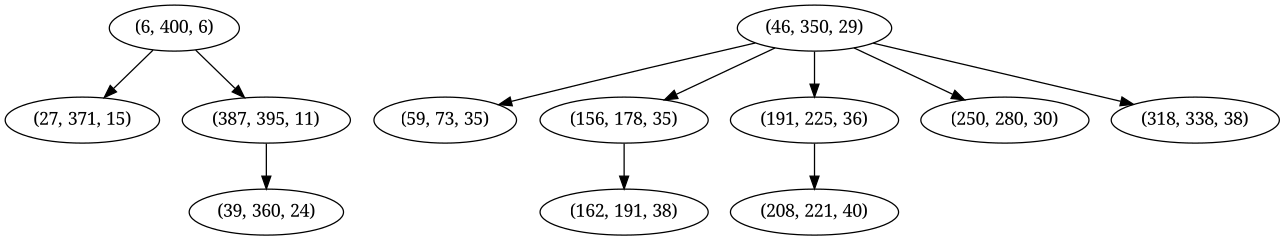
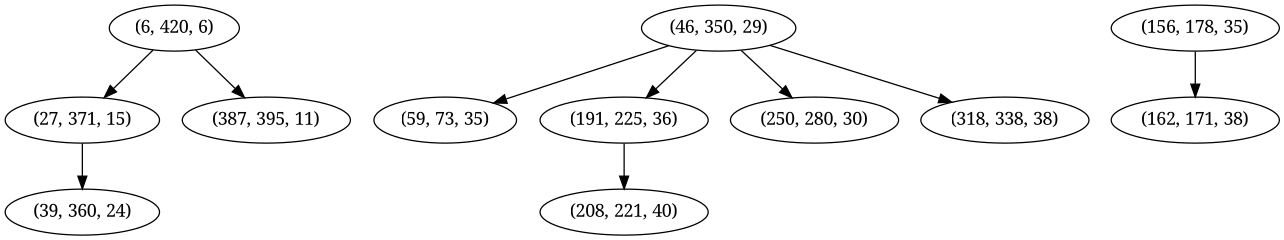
node "(6, 400, 6)": label "(6, 400, 6)" -> "(6, 420, 6)"
edge "(46, 350, 29)" -> "(156, 178, 35)": removed
edge "(387, 395, 11)" -> "(39, 360, 24)": now "(27, 371, 15)" -> "(39, 360, 24)"
node "(162, 191, 38)": label "(162, 191, 38)" -> "(162, 171, 38)"
